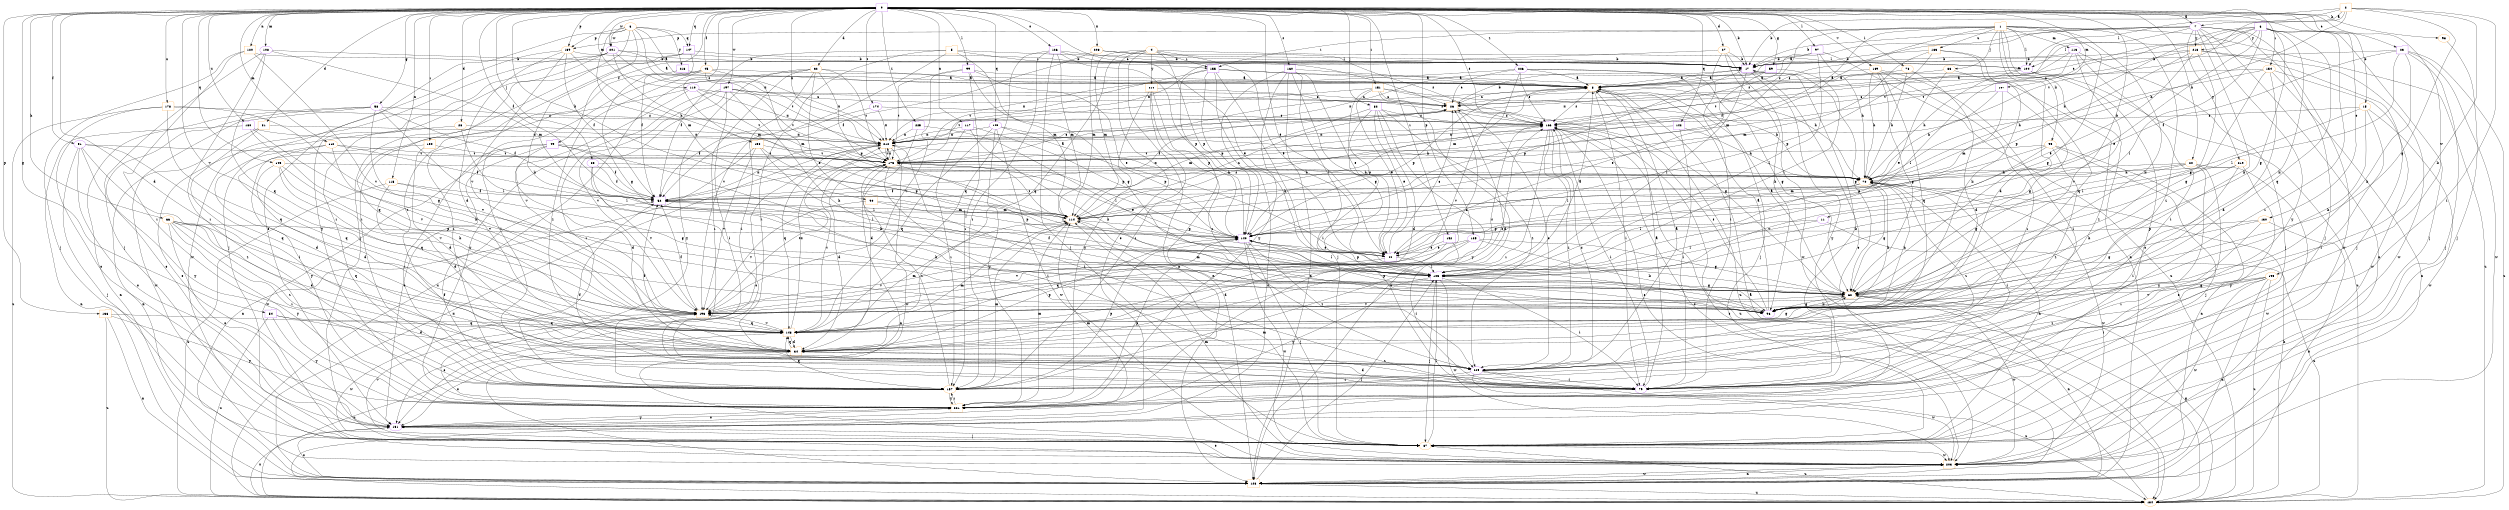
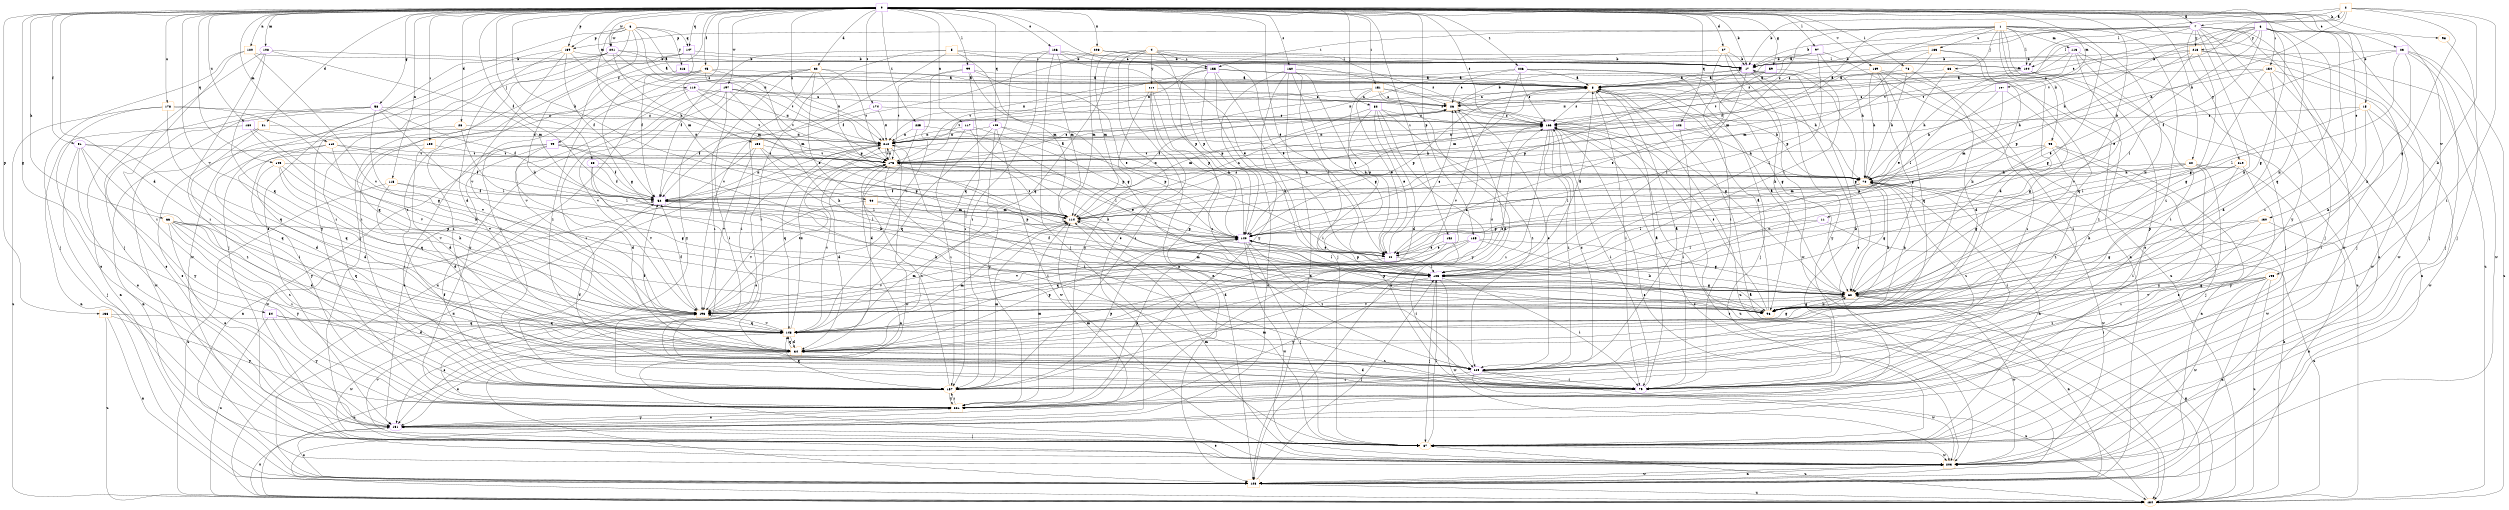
node "96": color purple -> darkorange
